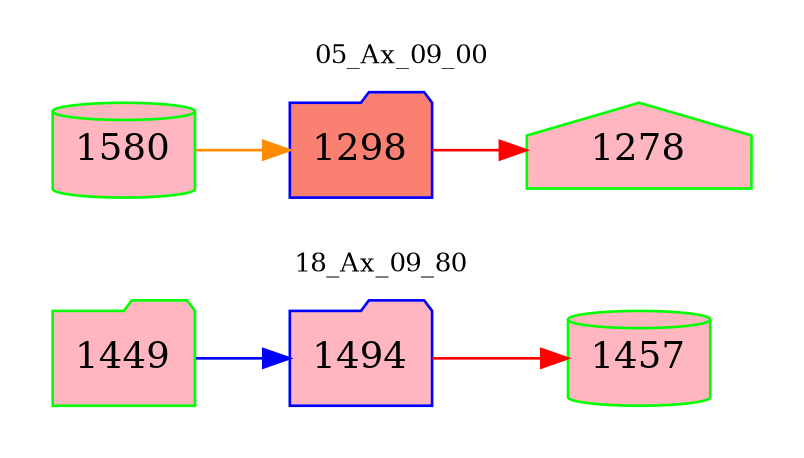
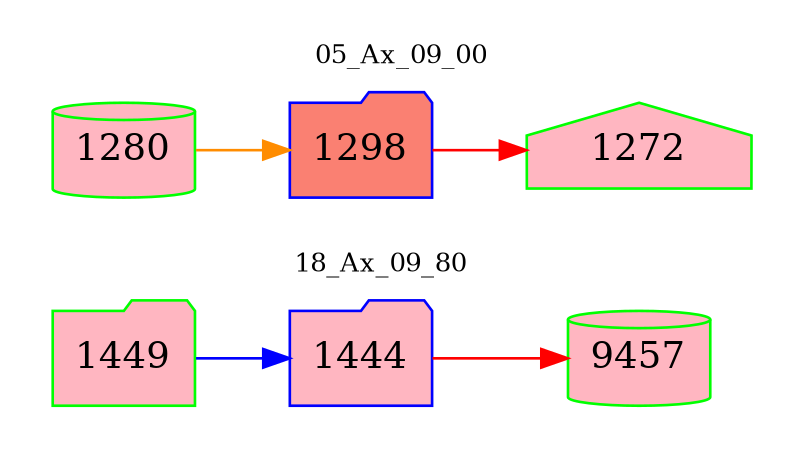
node "1580": label "1580" -> "1280"
node "1278": label "1278" -> "1272"
node "1494": label "1494" -> "1444"
node "1457": label "1457" -> "9457"
